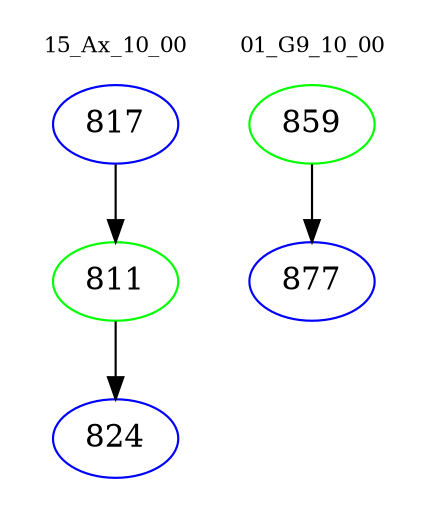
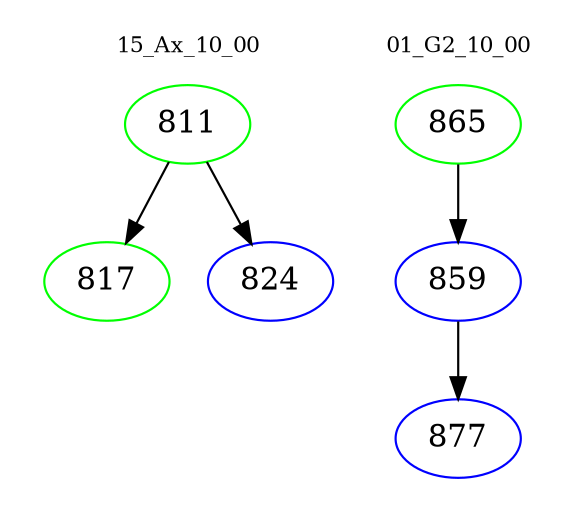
cluster "01_G9_10_00": label "01_G9_10_00" -> "01_G2_10_00"
node "817": color blue -> green
node "859": color green -> blue
node "865": added
edge "817" -> "811": reversed
